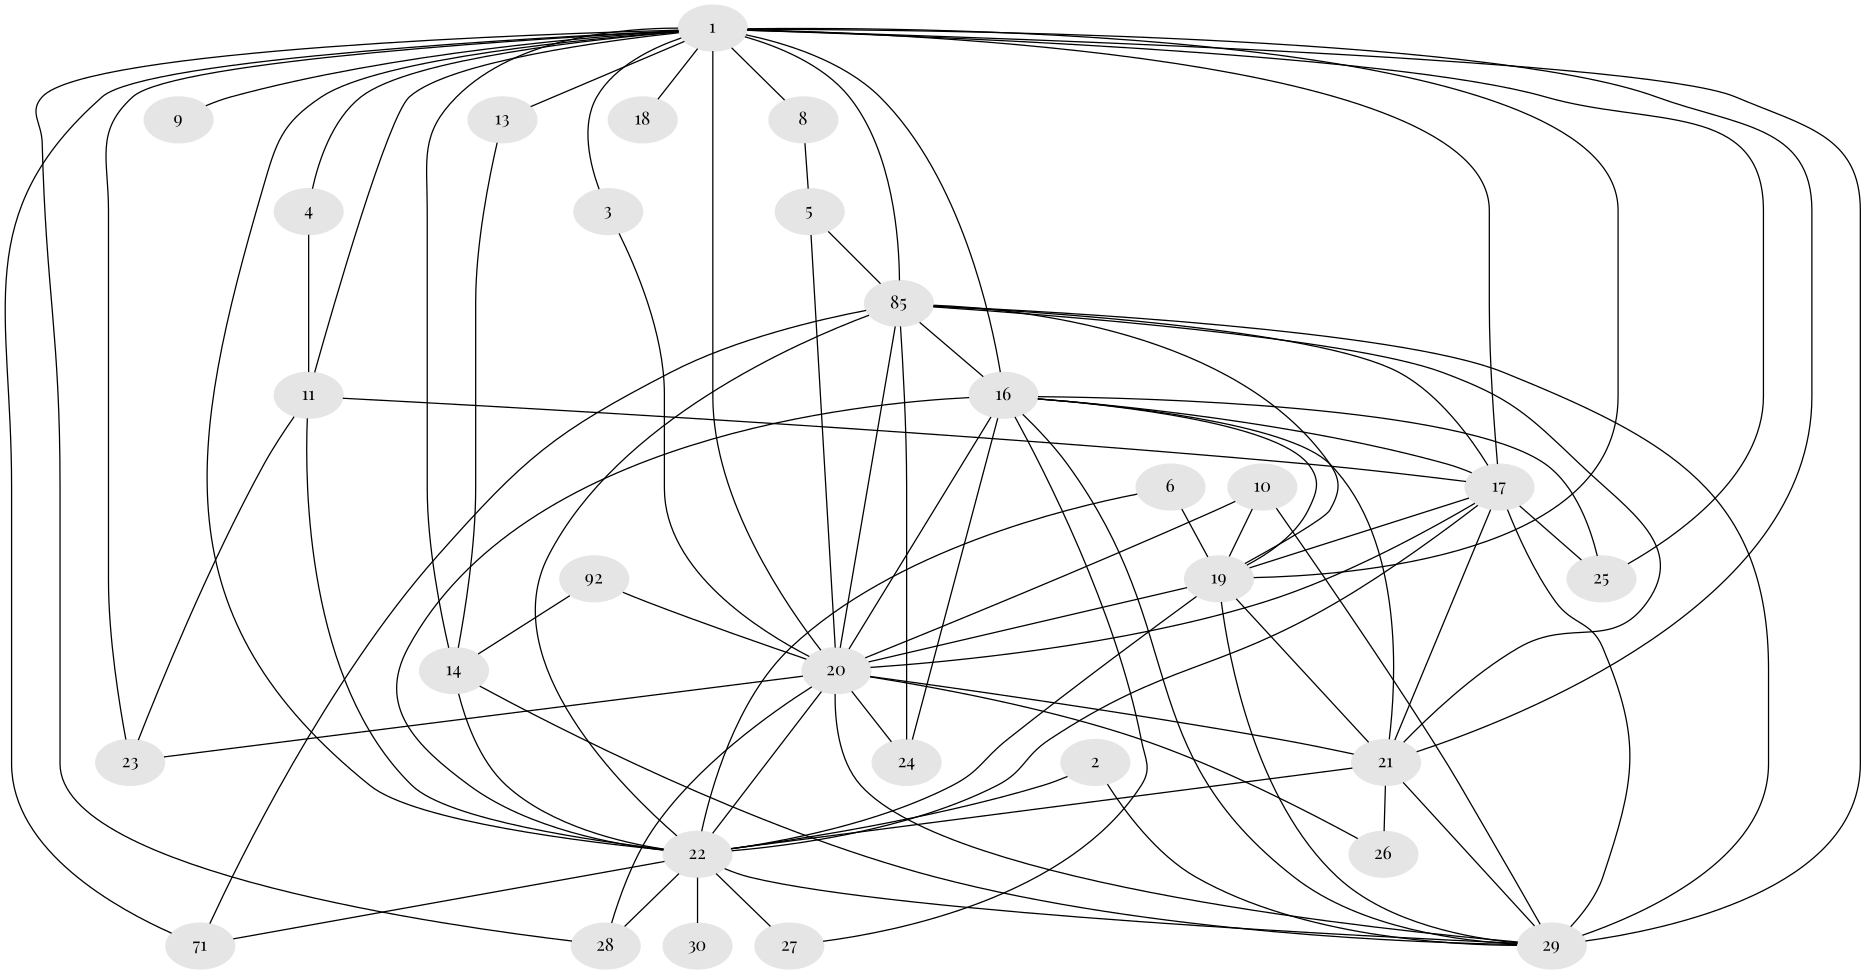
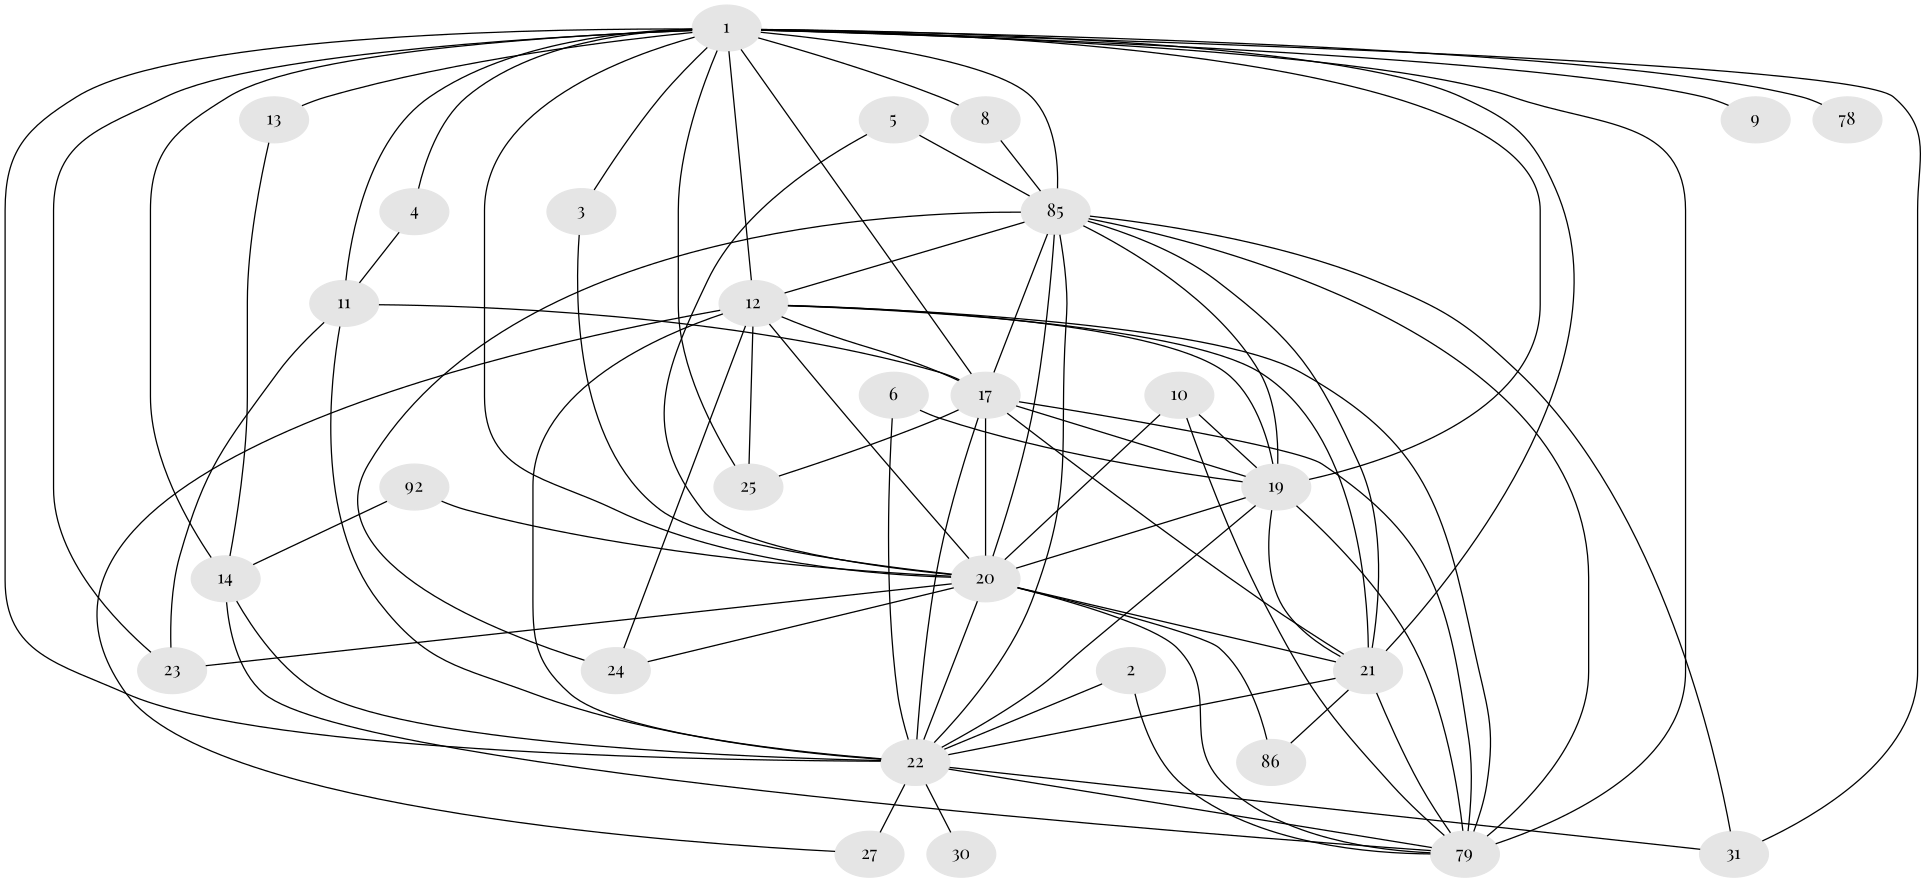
node "18": label "18" -> "78"
edge "8" -- "5": now "8" -- "85"
node "16": label "16" -> "12"
node "26": label "26" -> "86"
node "71": label "71" -> "31"
node "28": removed
node "29": label "29" -> "79"
